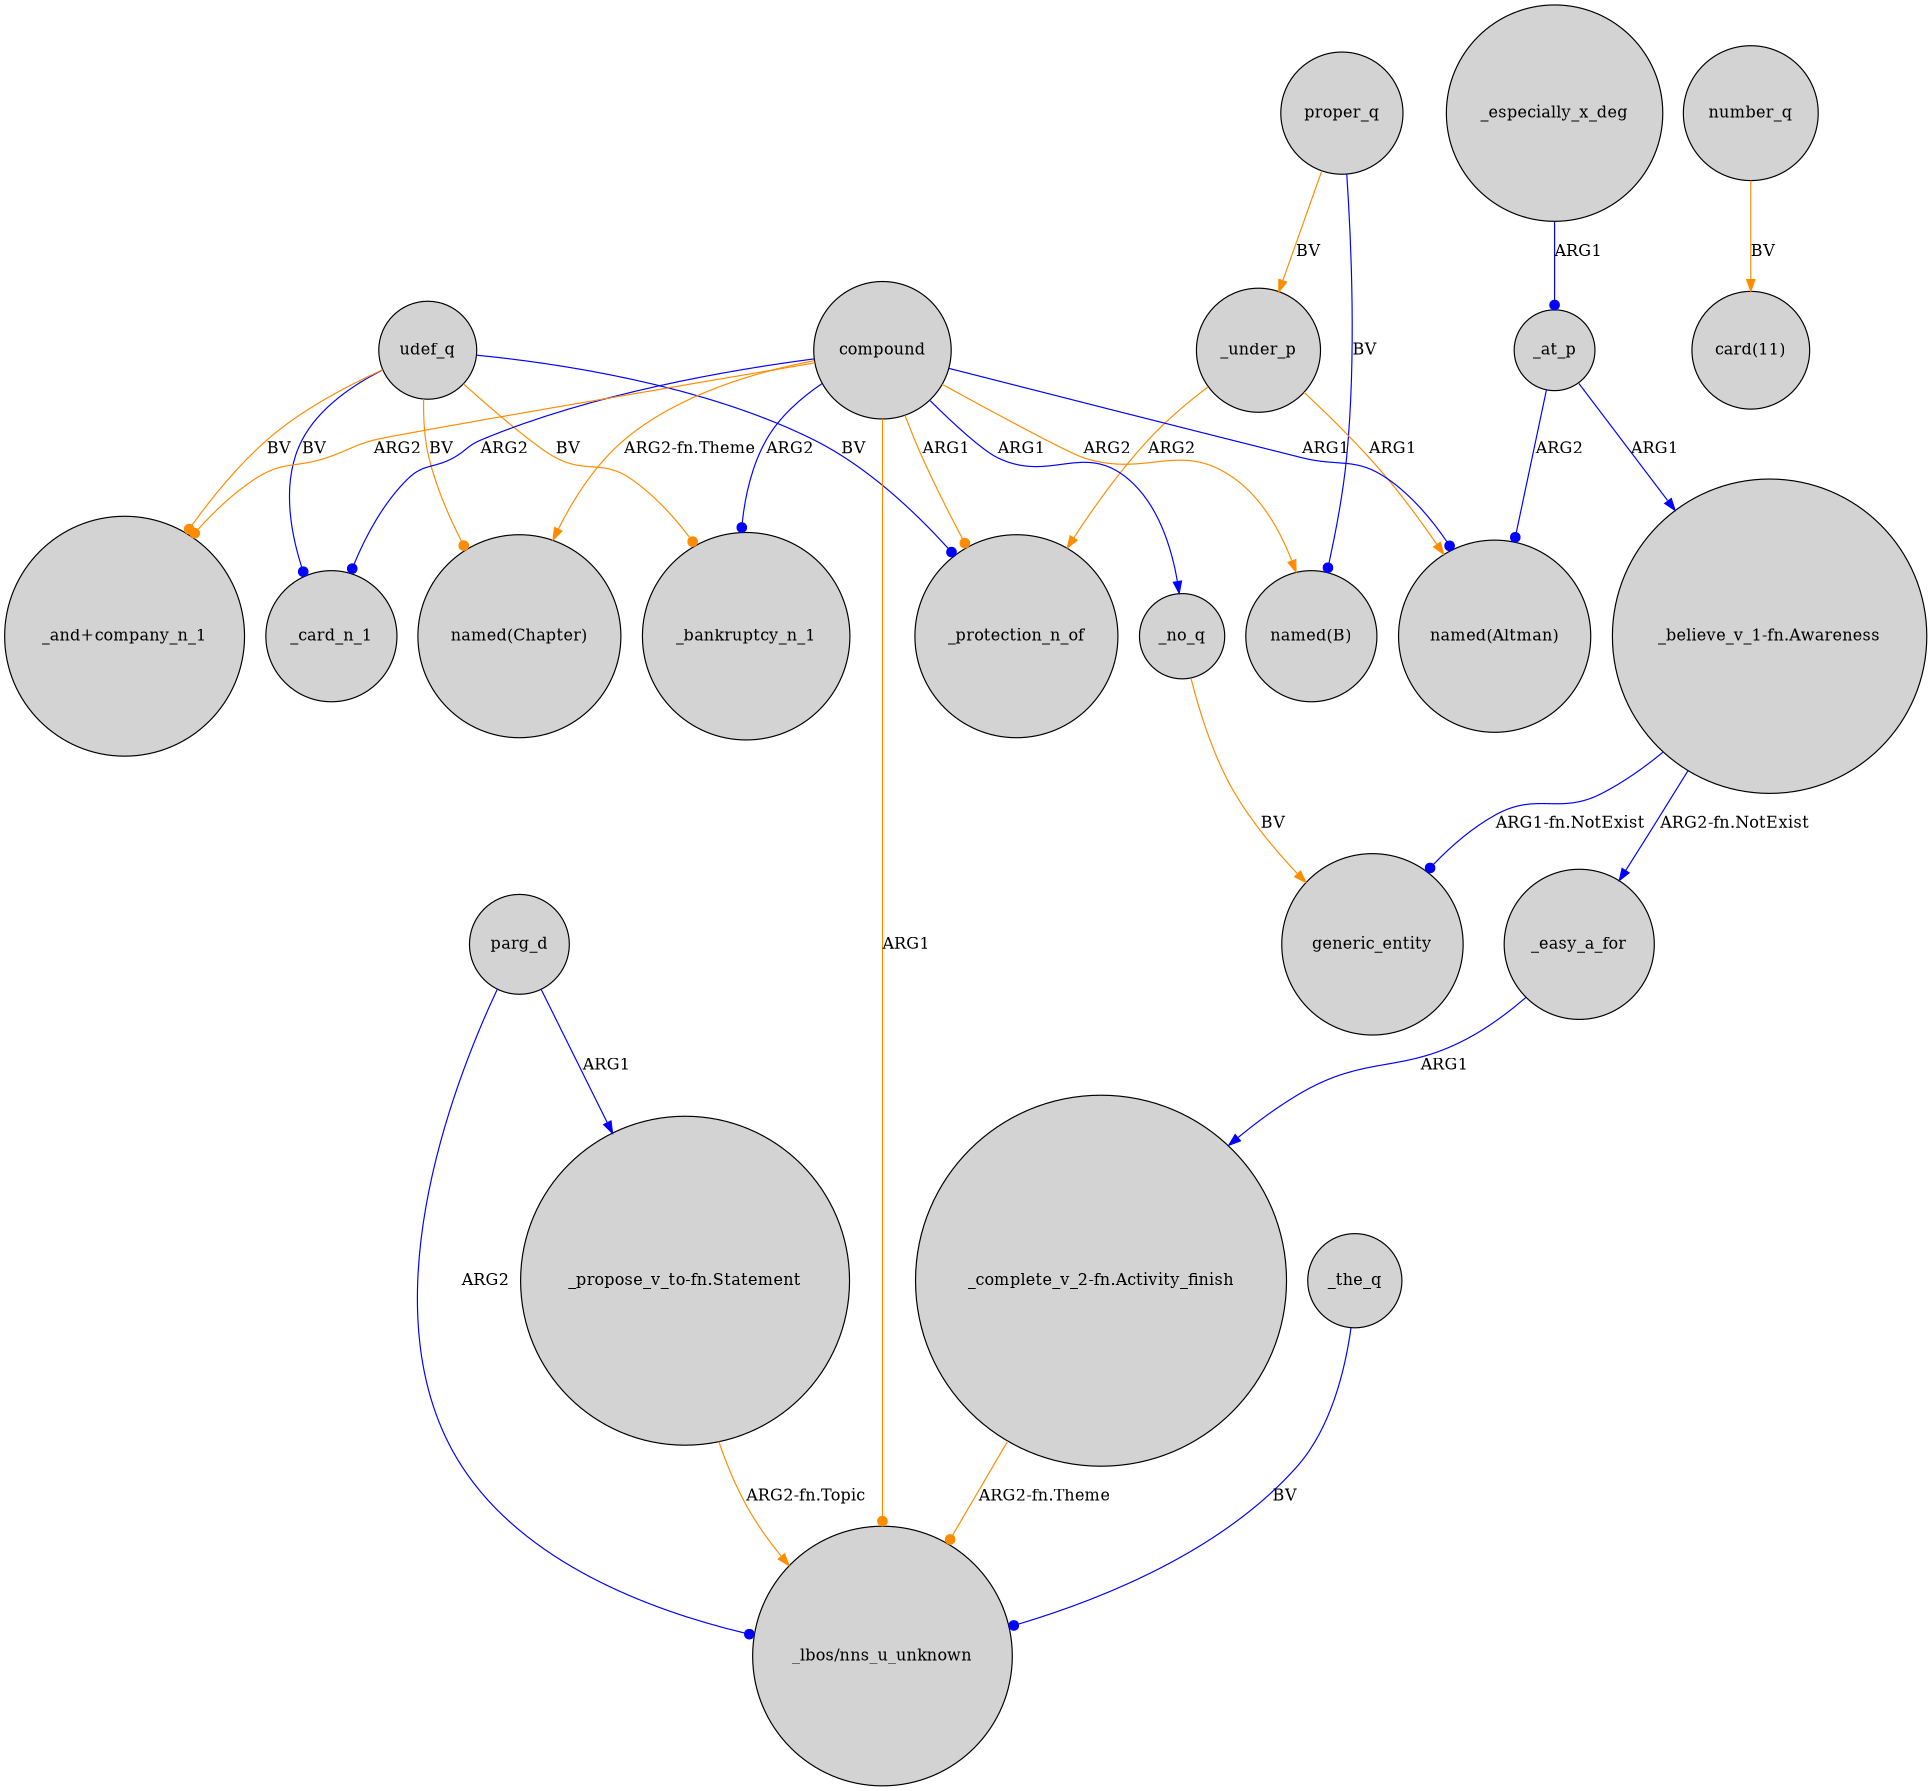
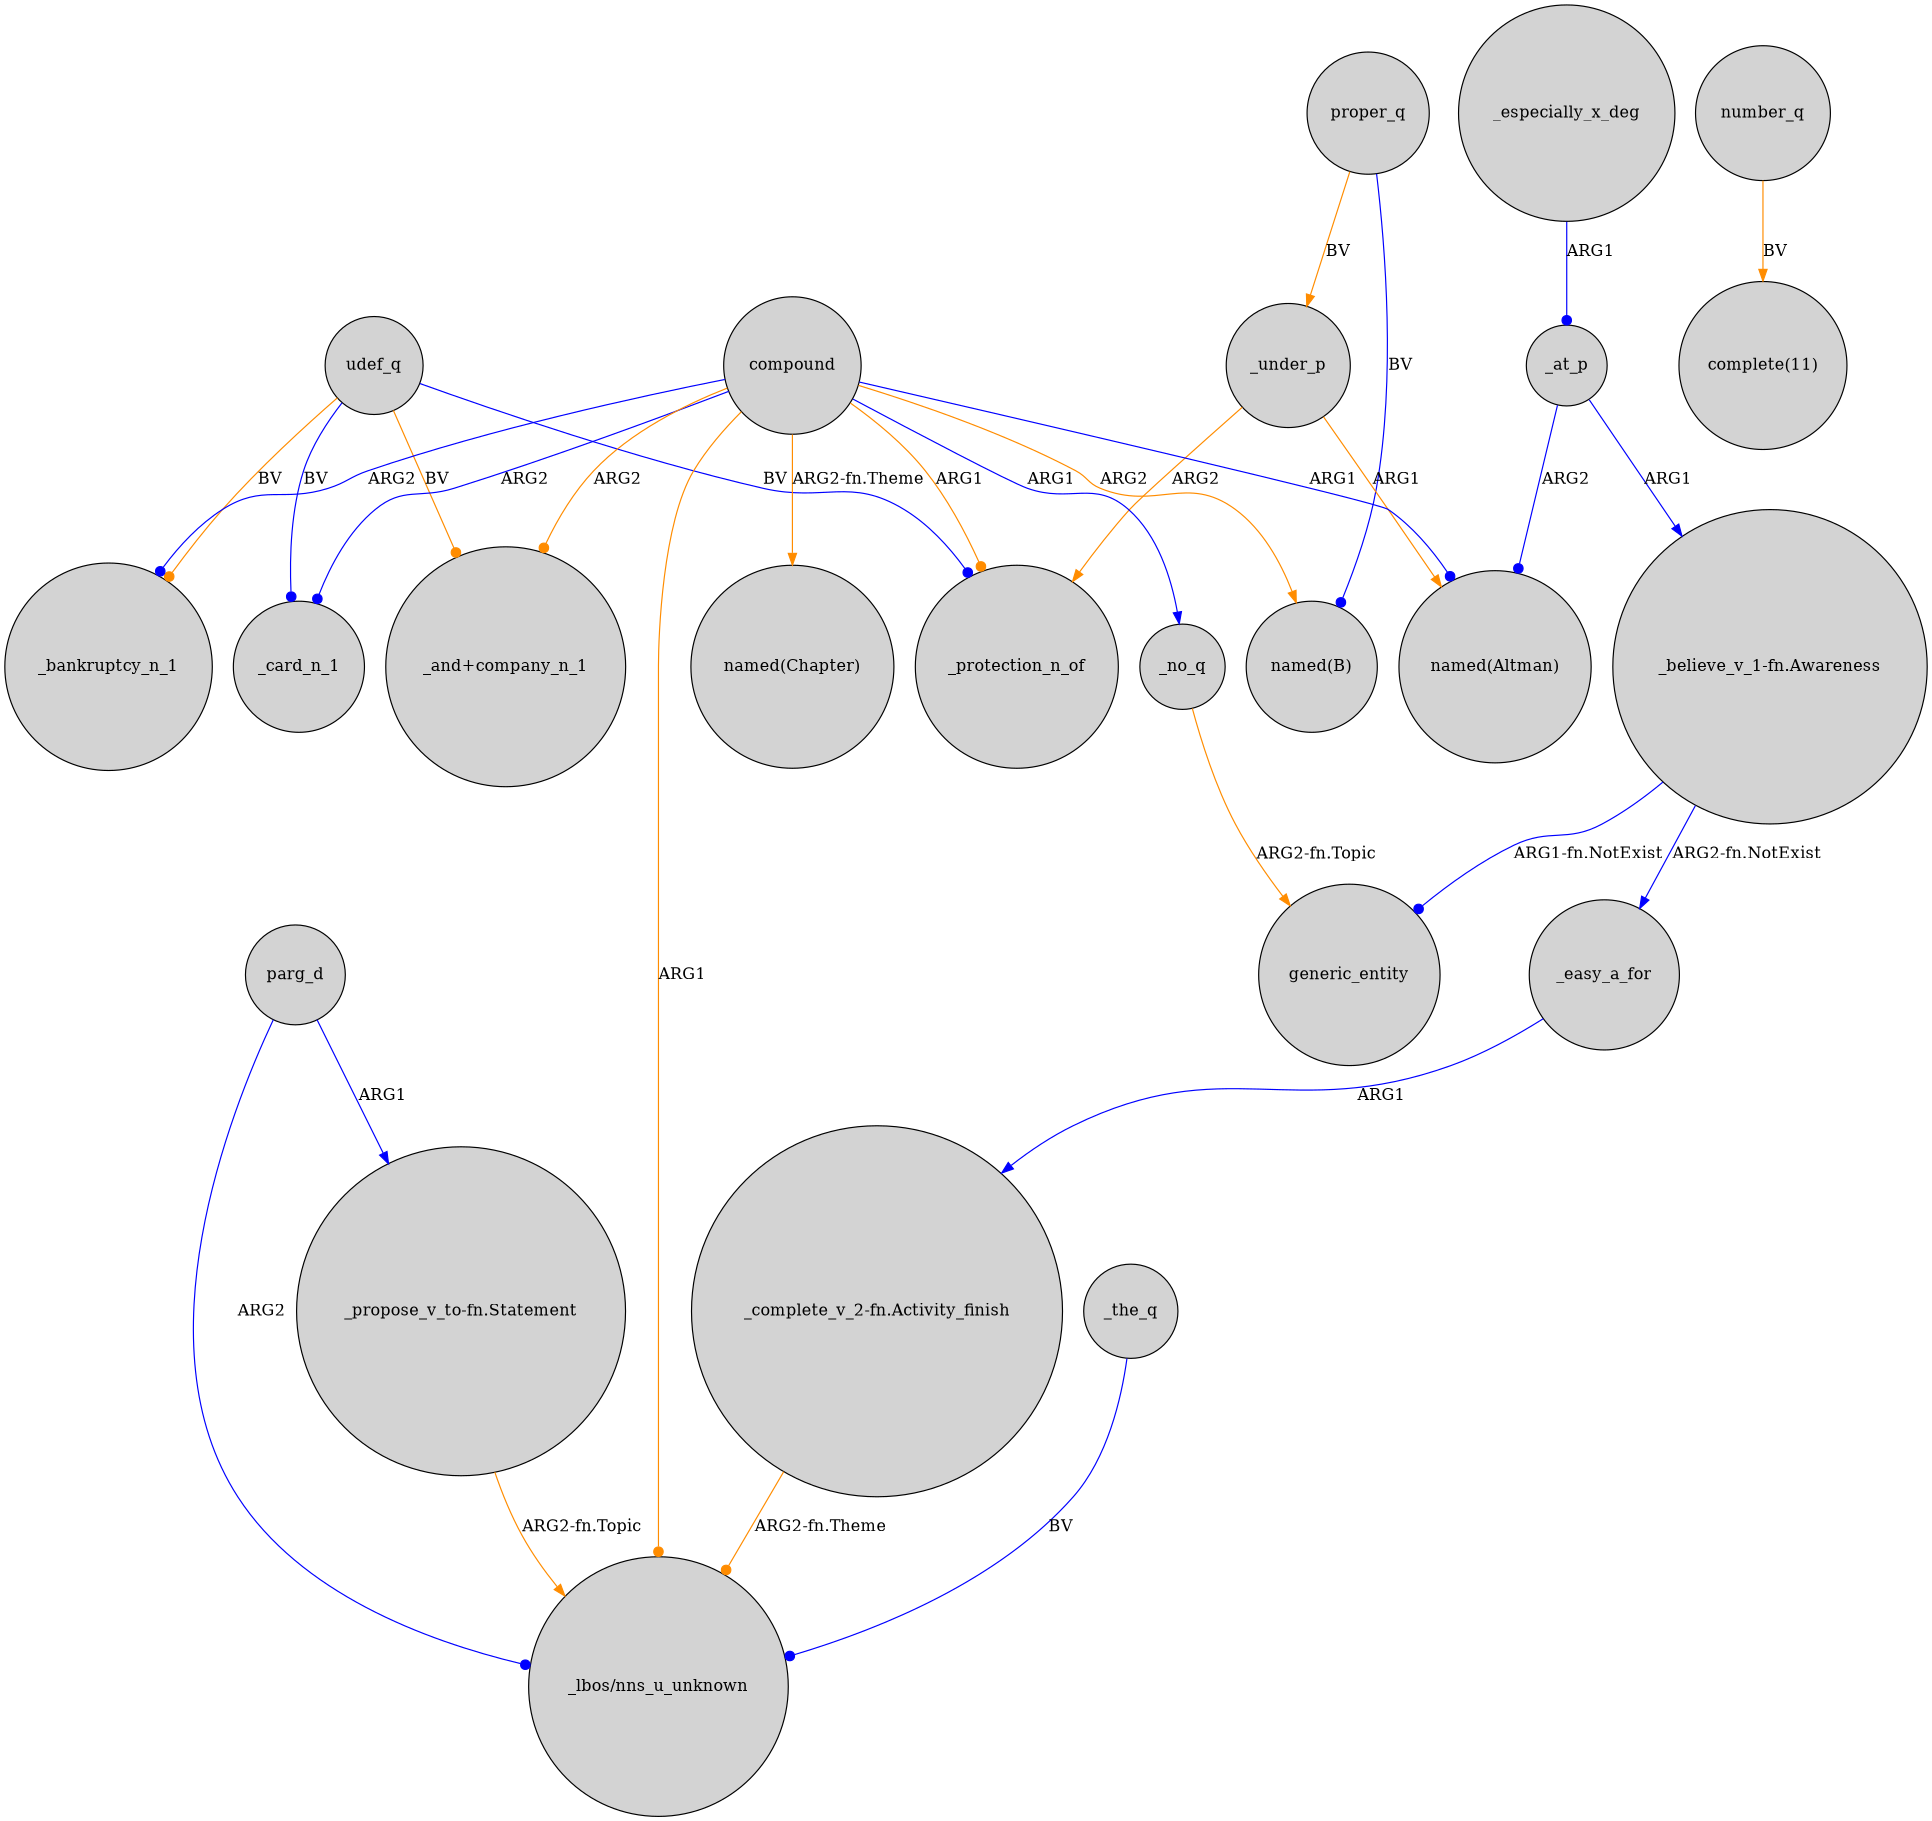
node "card(11)": label "card(11)" -> "complete(11)"
edge "udef_q" -> "named(Chapter)": removed, label "BV"
edge "_no_q" -> "generic_entity": label "BV" -> "ARG2-fn.Topic"
